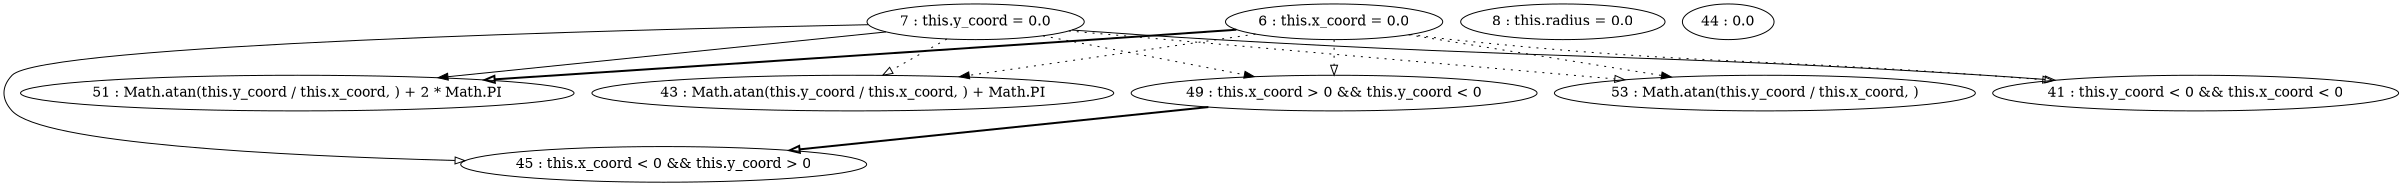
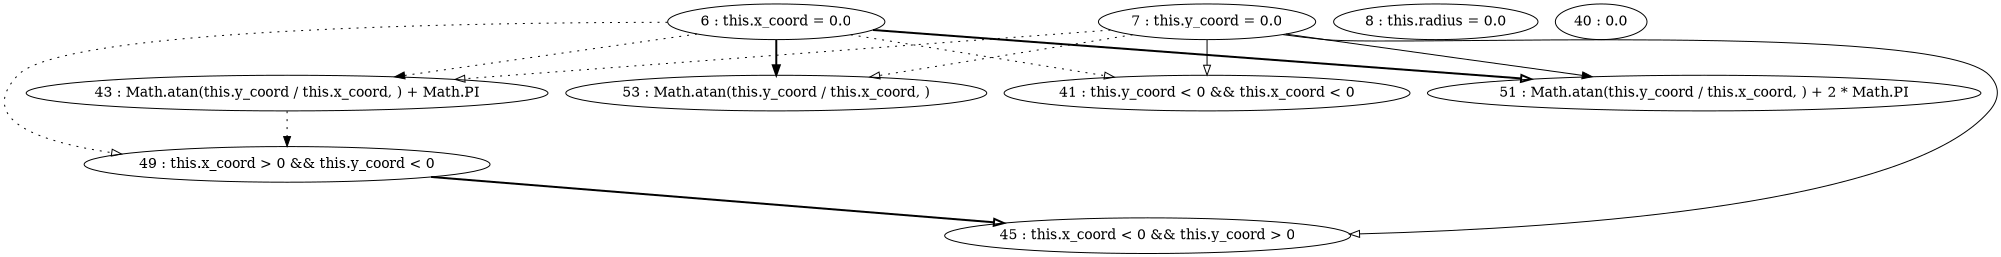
node "44 : 0.0": label "44 : 0.0" -> "40 : 0.0"
edge "7 : this.y_coord = 0.0" -> "49 : this.x_coord > 0 && this.y_coord < 0": now "43 : Math.atan(this.y_coord / this.x_coord, ) + Math.PI" -> "49 : this.x_coord > 0 && this.y_coord < 0"
edge "6 : this.x_coord = 0.0" -> "53 : Math.atan(this.y_coord / this.x_coord, )": style dotted -> bold
